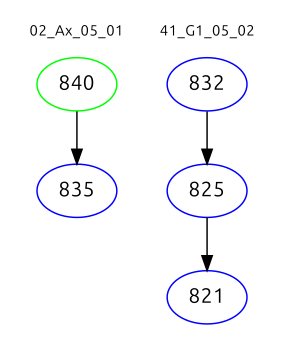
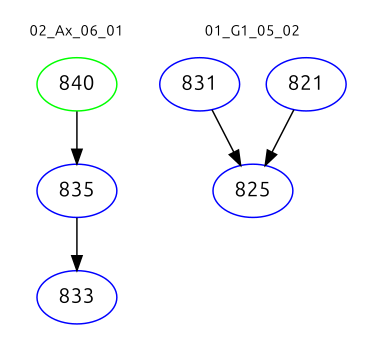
cluster "02_Ax_05_01": label "02_Ax_05_01" -> "02_Ax_06_01"
cluster "41_G1_05_02": label "41_G1_05_02" -> "01_G1_05_02"
node "832": label "832" -> "831"
edge "825" -> "821": reversed
node "833": added
